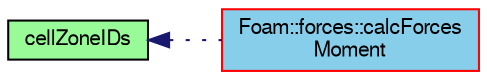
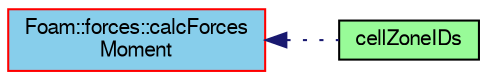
edge "Foam::forces::calcForces Moment" -> "cellZoneIDs": reversed
